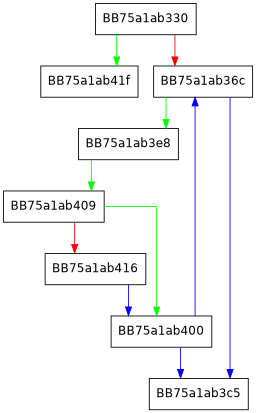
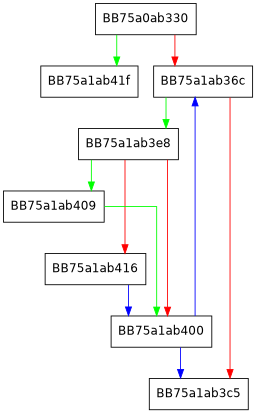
node "BB75a1ab330": label "BB75a1ab330" -> "BB75a0ab330"
edge "BB75a1ab409" -> "BB75a1ab416": now "BB75a1ab3e8" -> "BB75a1ab416"
edge "BB75a1ab3e8" -> "BB75a1ab400": added
edge "BB75a1ab36c" -> "BB75a1ab3c5": color blue -> red
